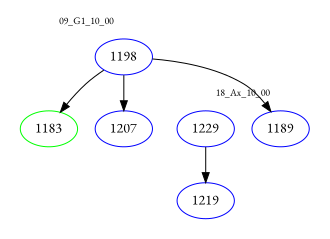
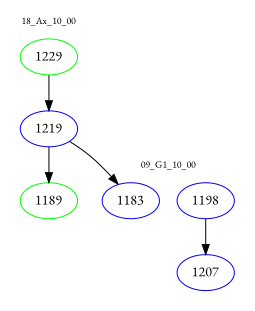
edge "1198" -> "1189": now "1219" -> "1189"
edge "1198" -> "1183": now "1219" -> "1183"
node "1183": color green -> blue
node "1229": color blue -> green
node "1189": color blue -> green
